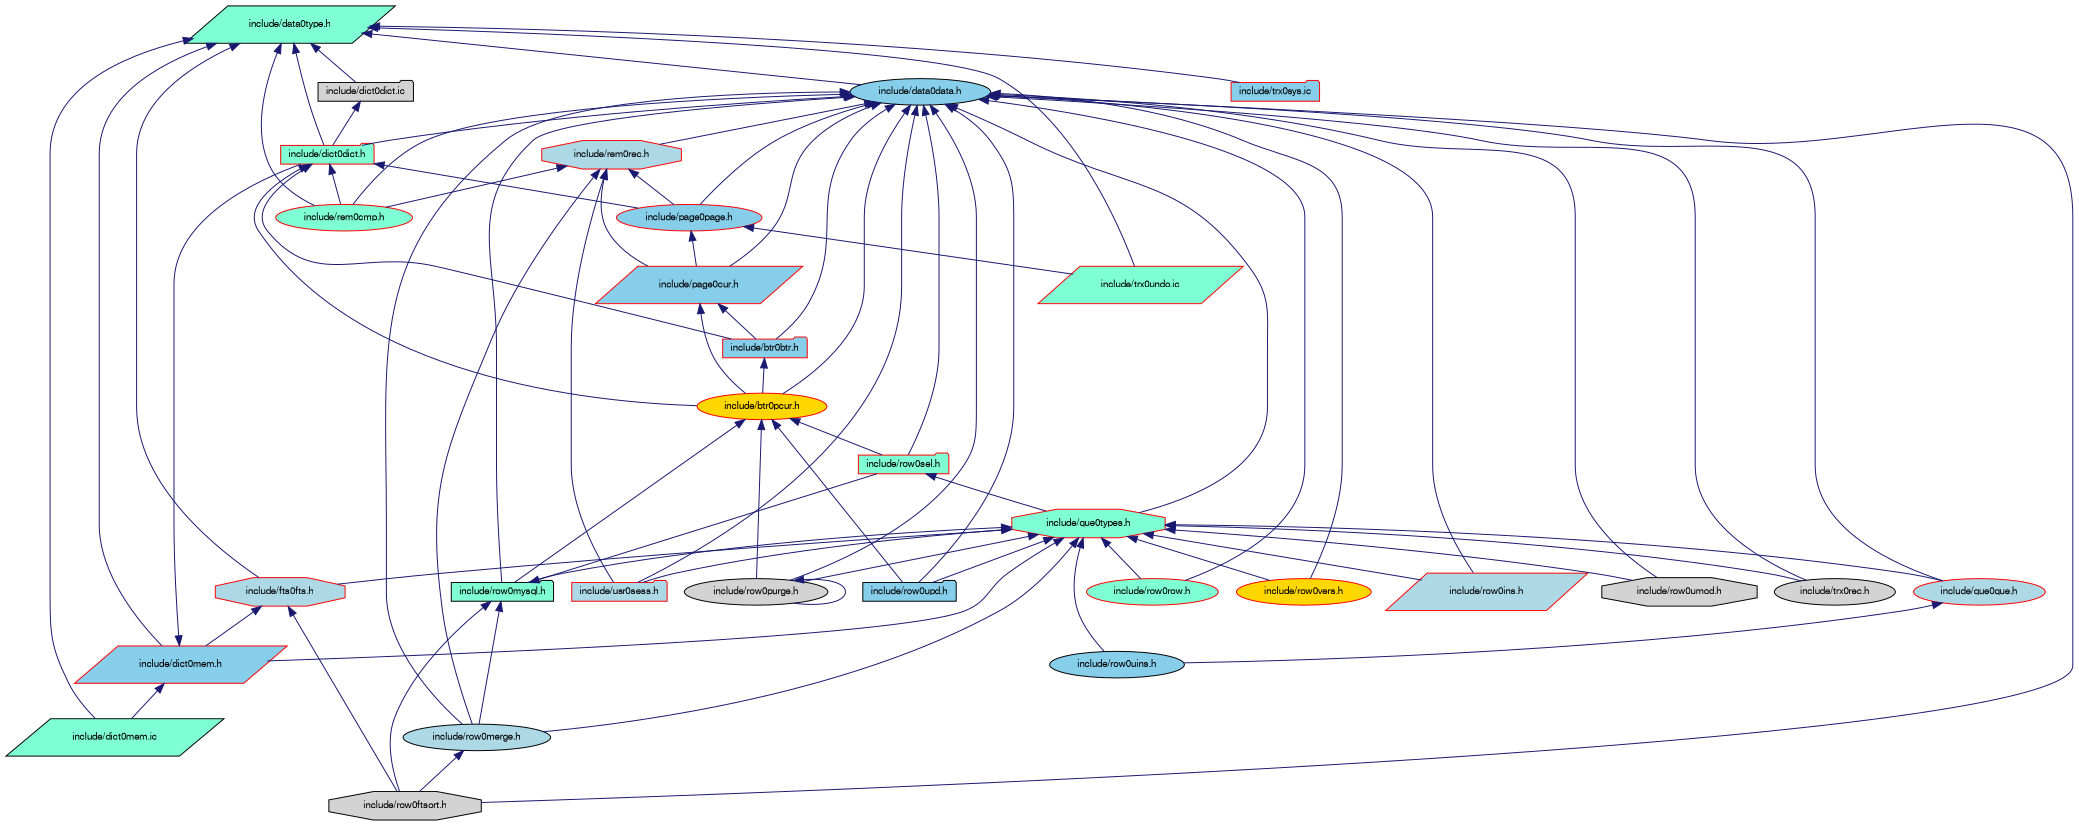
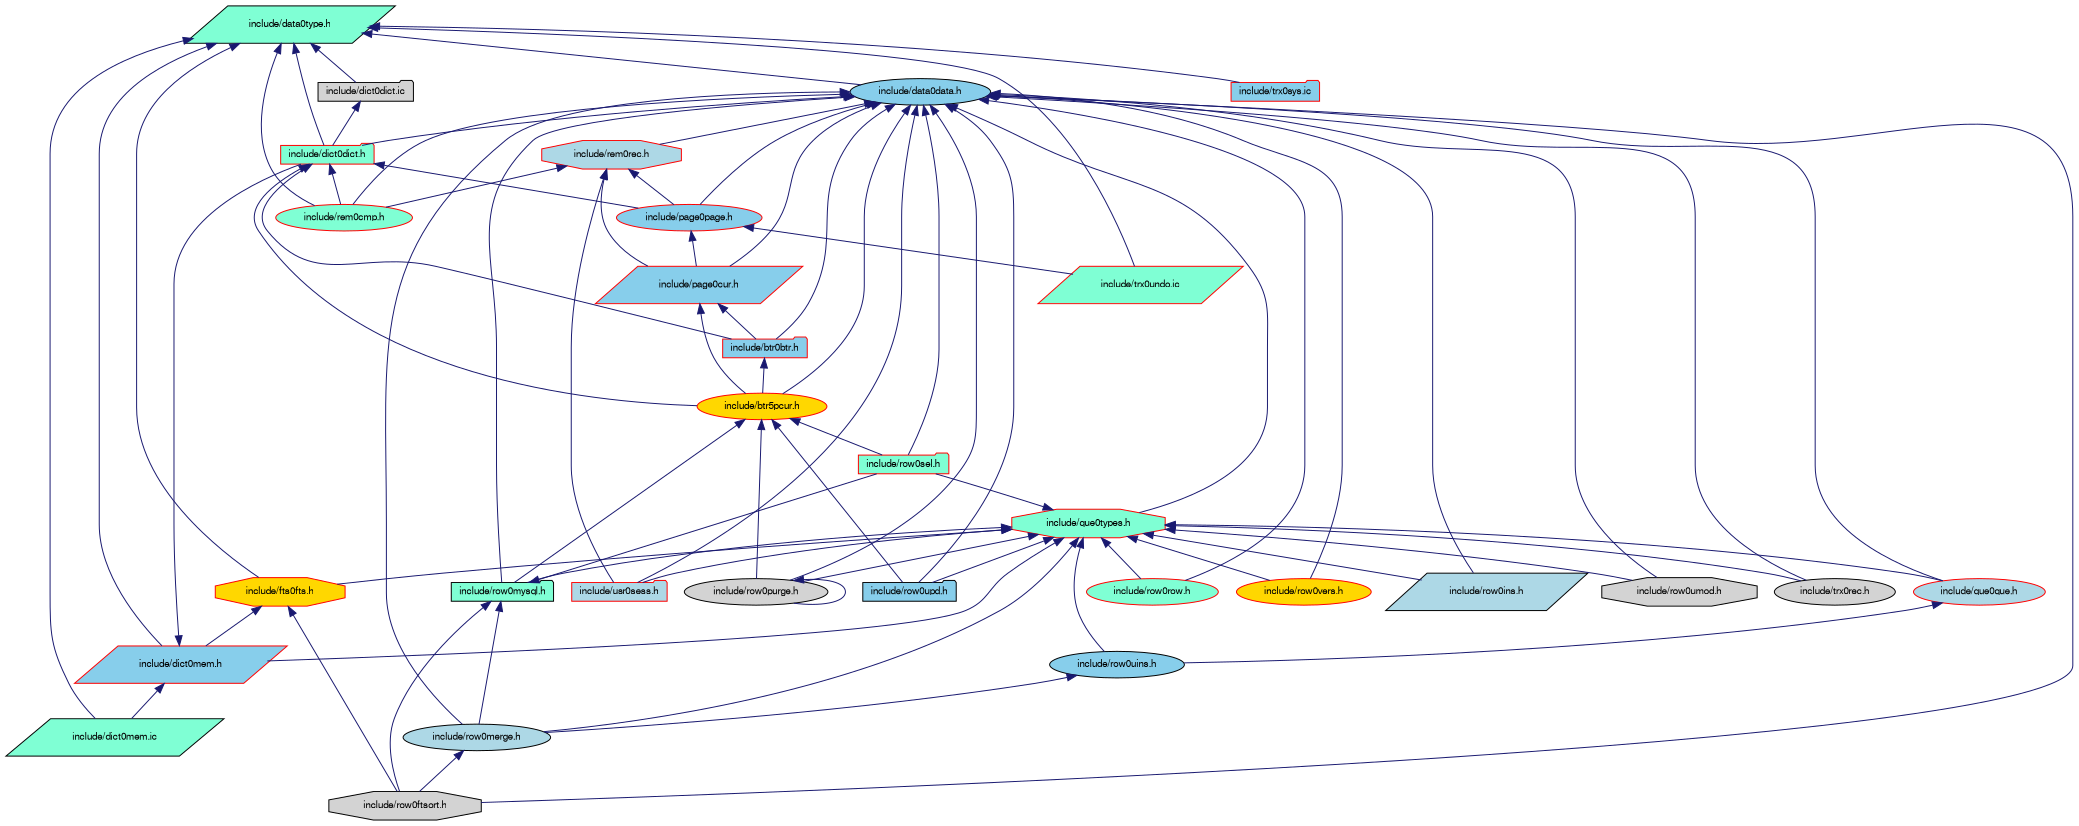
node "include/btr0pcur.h": label "include/btr0pcur.h" -> "include/btr5pcur.h"
edge "include/row0merge.h" -> "include/rem0rec.h": now "include/row0merge.h" -> "include/row0uins.h"
edge "include/que0types.h" -> "include/row0sel.h": reversed
node "include/fts0fts.h": fillcolor lightblue -> gold
node "include/row0ins.h": color red -> black
